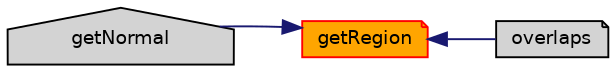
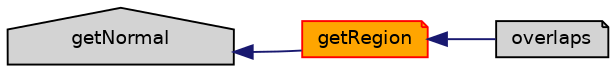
edge "getNormal" -> "getRegion": reversed
